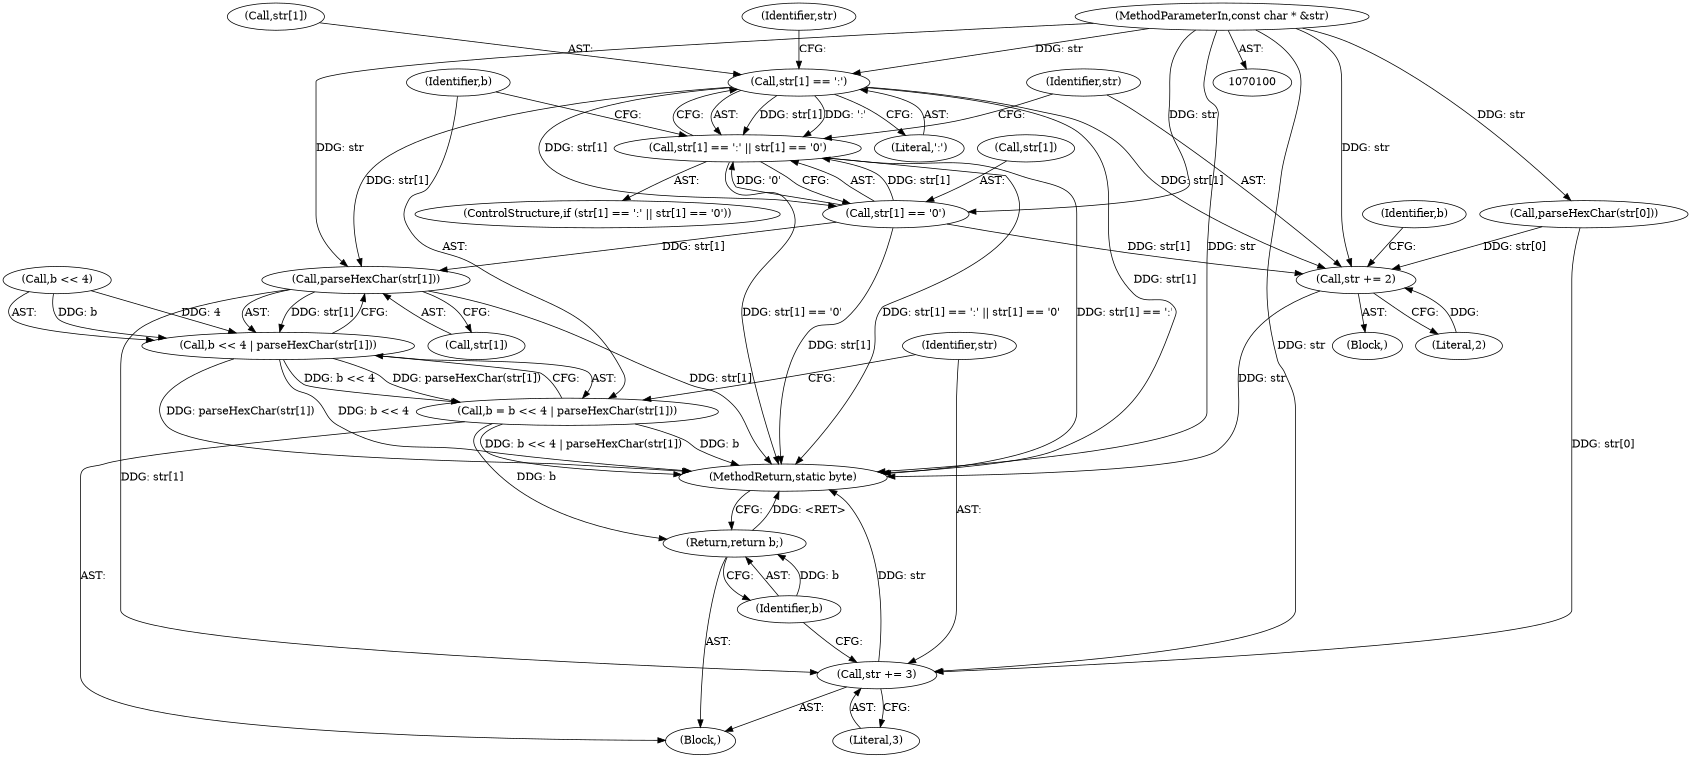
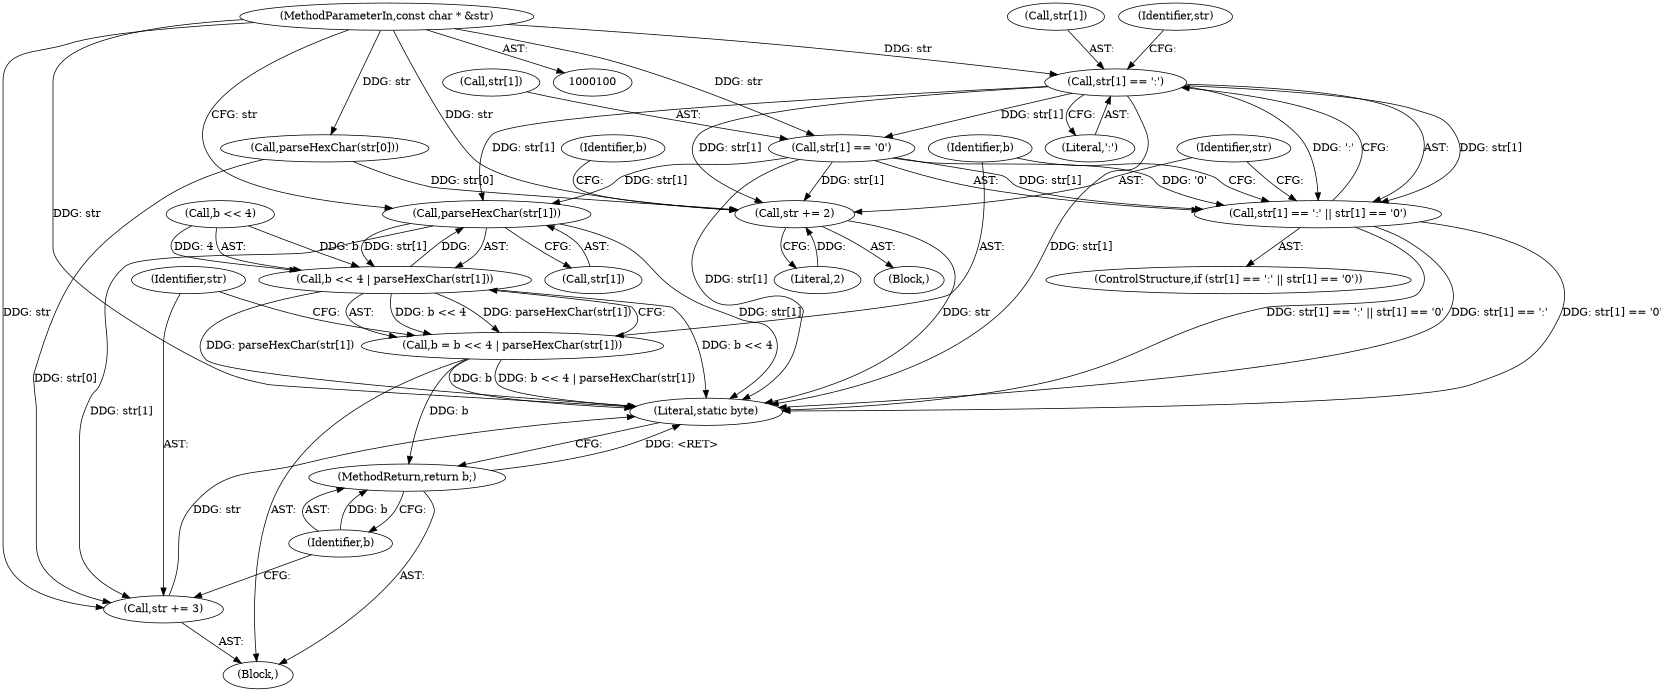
node "1070100": label "1070100" -> "1000100"
edge "(MethodParameterIn,const char * &str)" -> "(Call,parseHexChar(str[1]))": label "DDG: str" -> "CFG: str"
edge "(Call,str[1] == ':' || str[1] == '0')" -> "(Call,str[1] == '0')": removed, label "CFG:"
edge "(Call,b << 4 | parseHexChar(str[1]))" -> "(Call,parseHexChar(str[1]))": label "CFG: " -> "DDG: "
node "(MethodReturn,static byte)": label "(MethodReturn,static byte)" -> "(Literal,static byte)"
node "(Return,return b;)": label "(Return,return b;)" -> "(MethodReturn,return b;)"
node "(Literal,3)": removed
